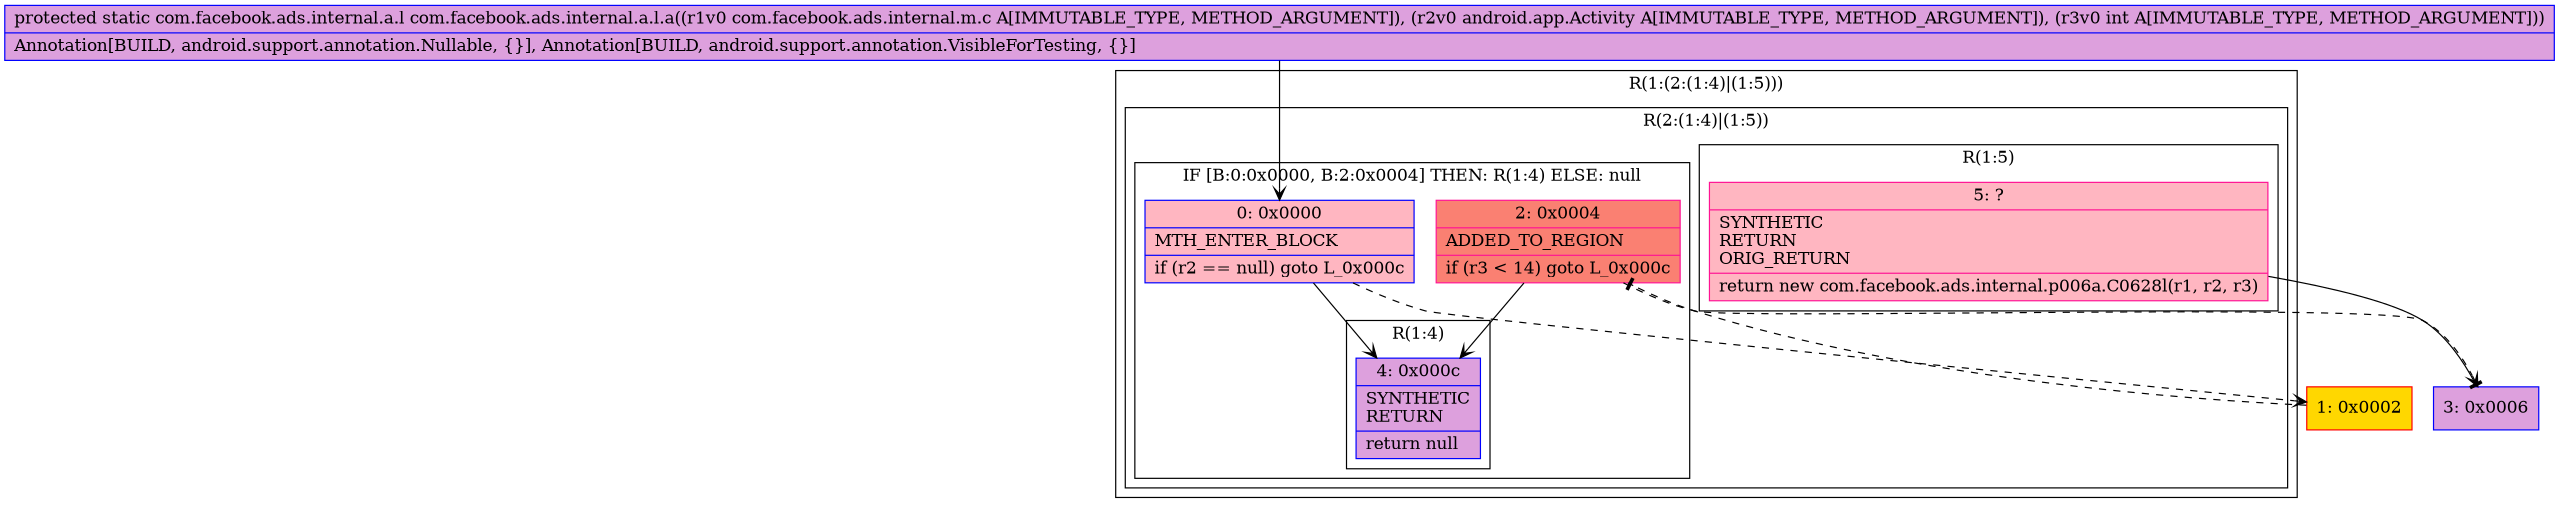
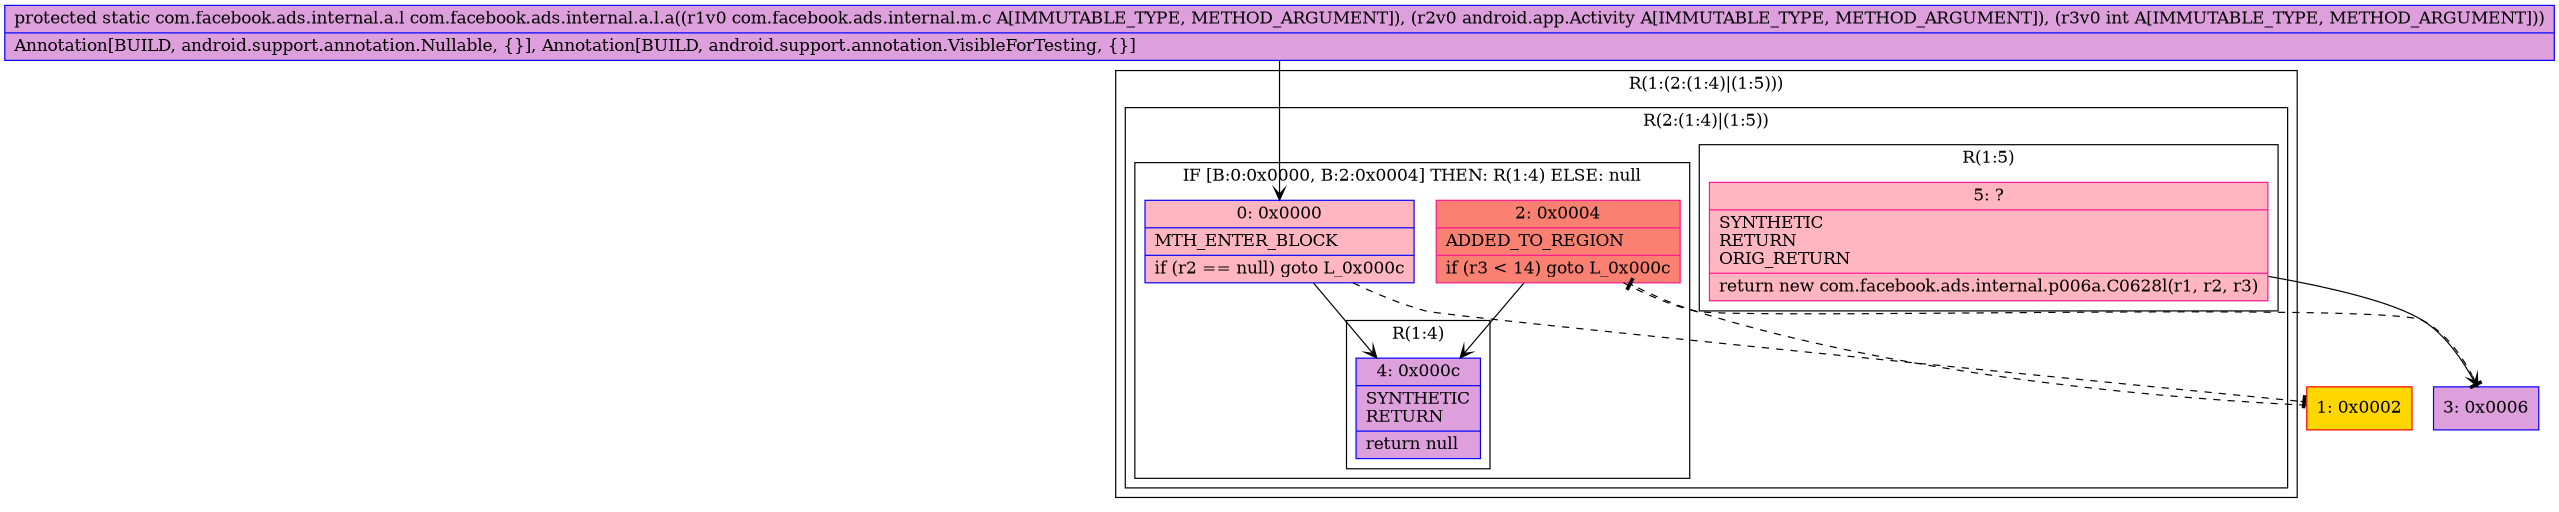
edge "0: 0x0000" -> "1: 0x0002": arrowhead vee -> tee
